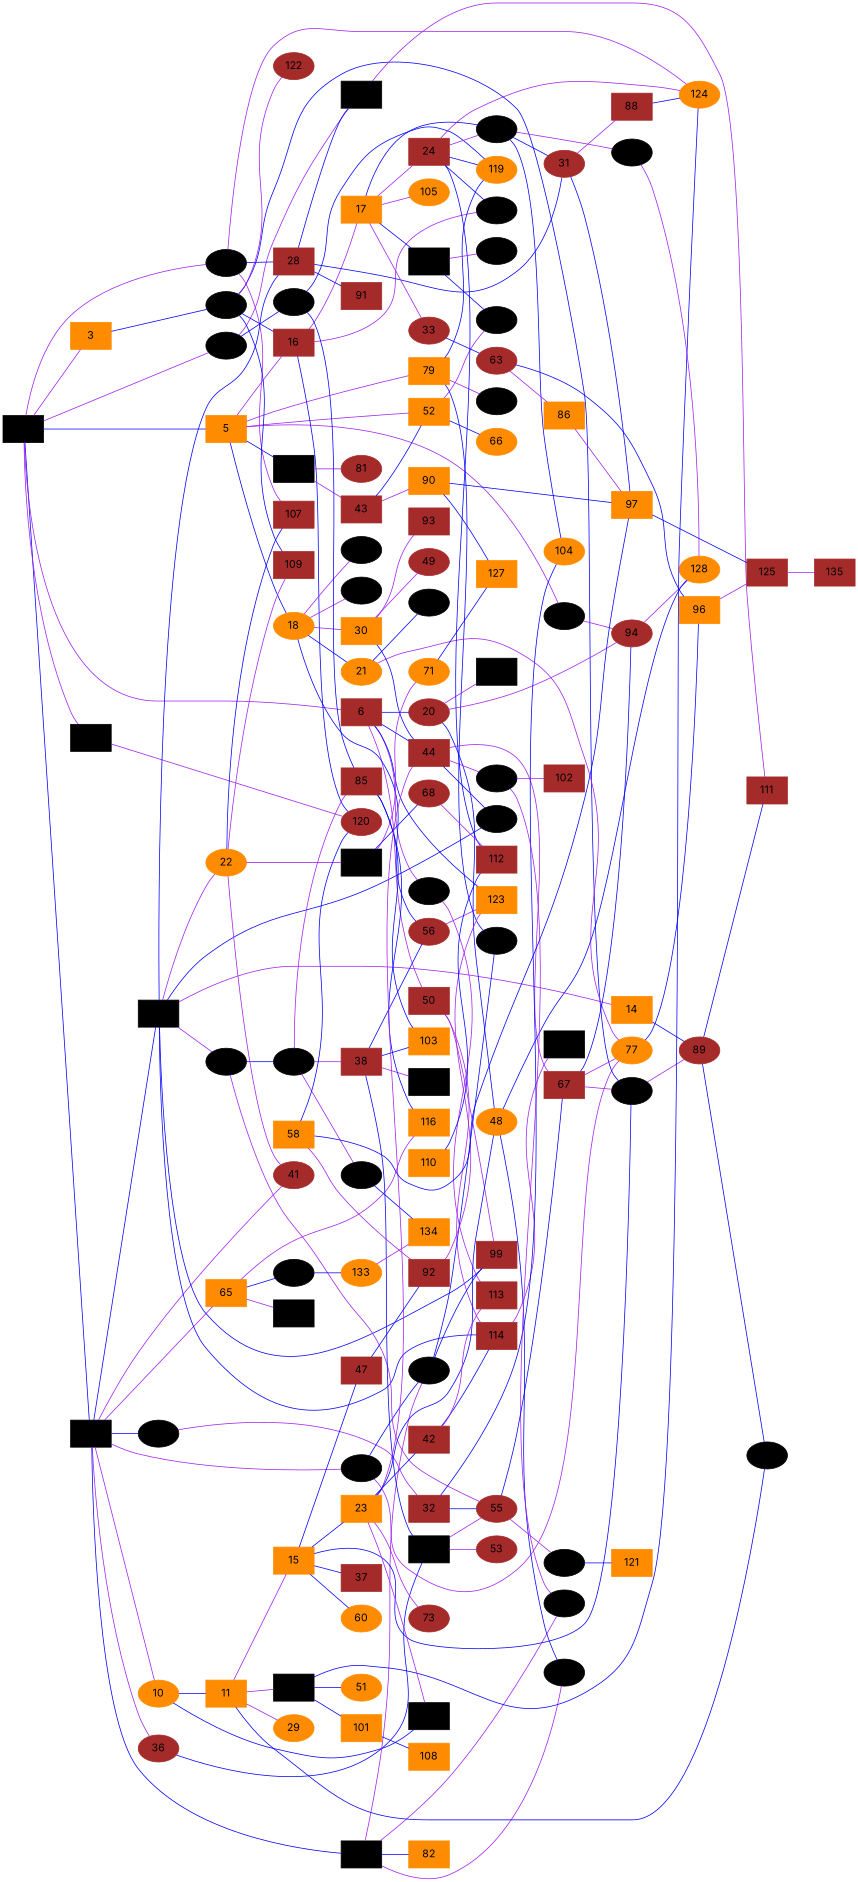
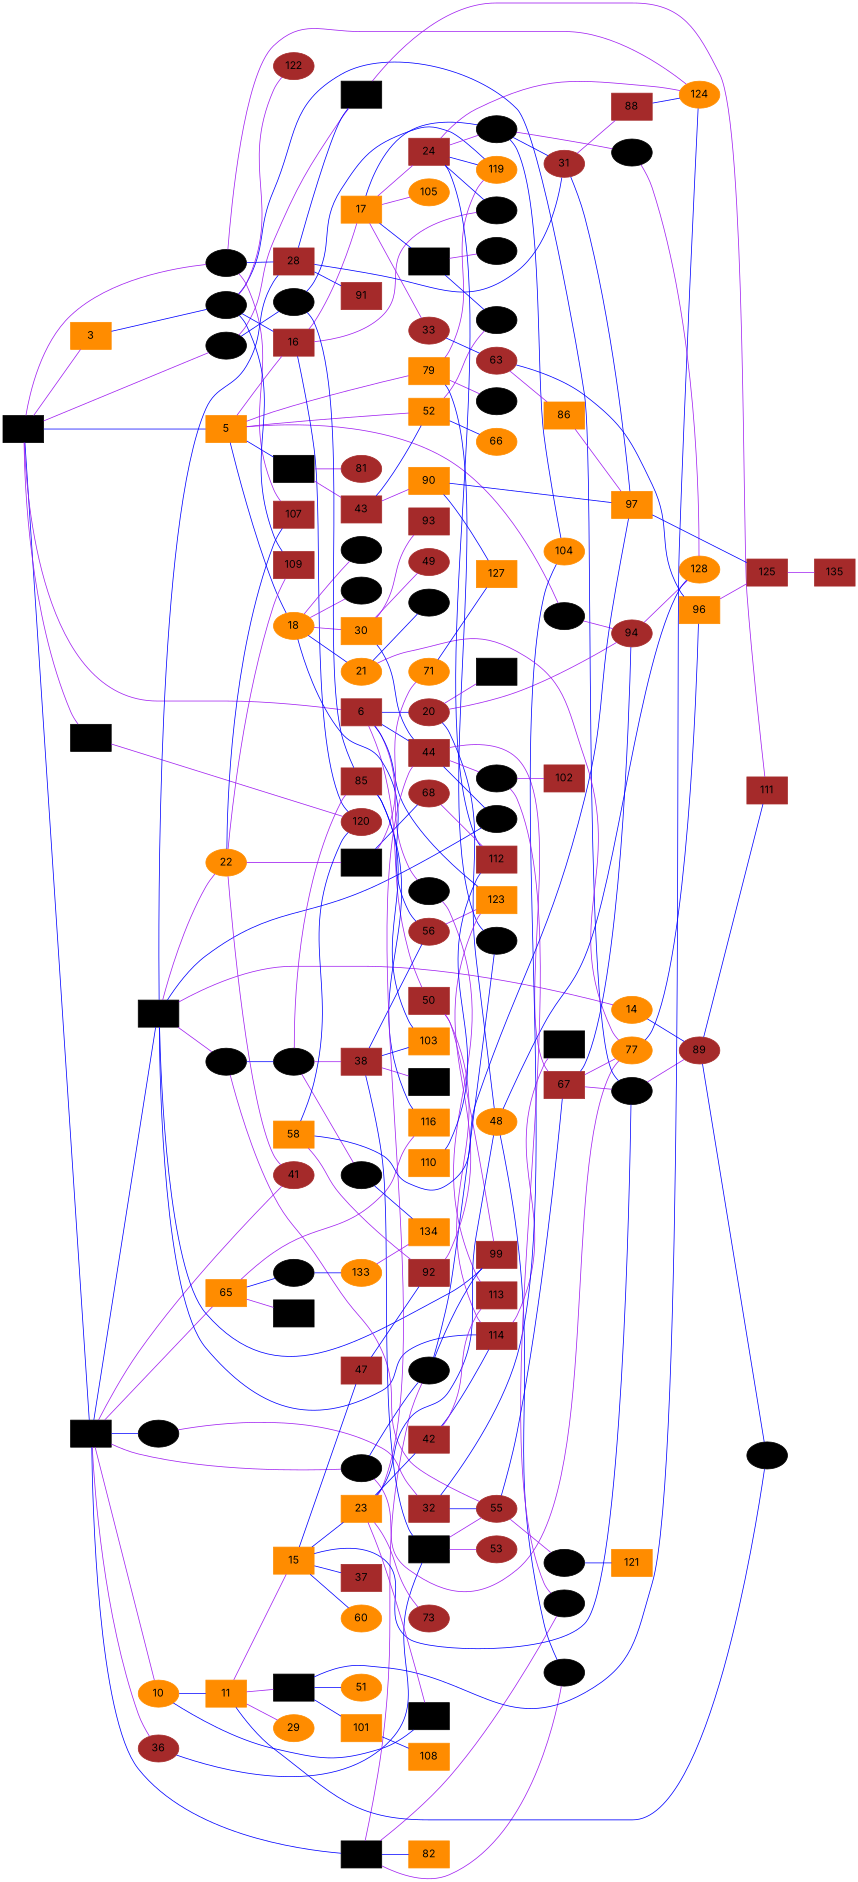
edge "119" -- "79": color blue -> purple
node "14": shape box -> ellipse
